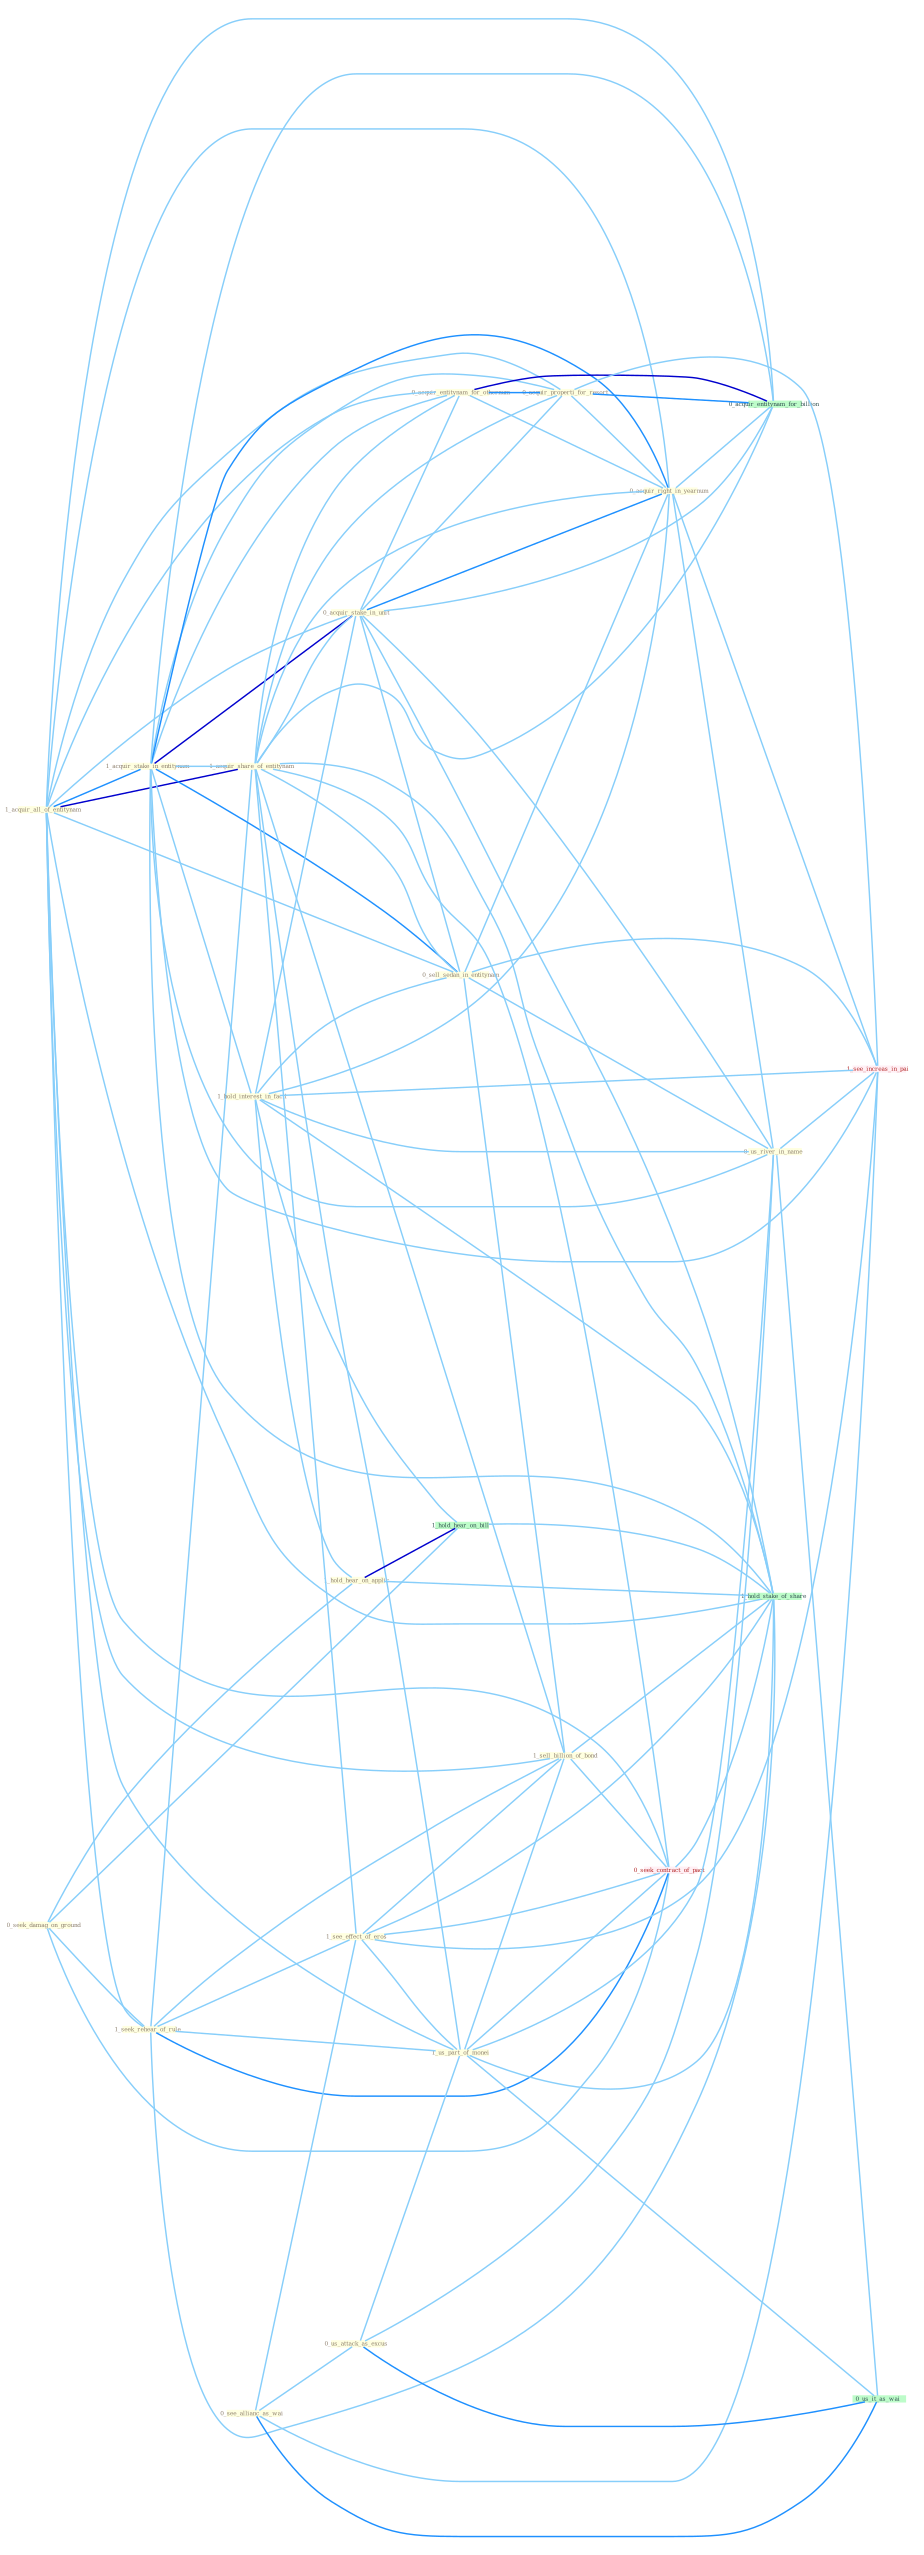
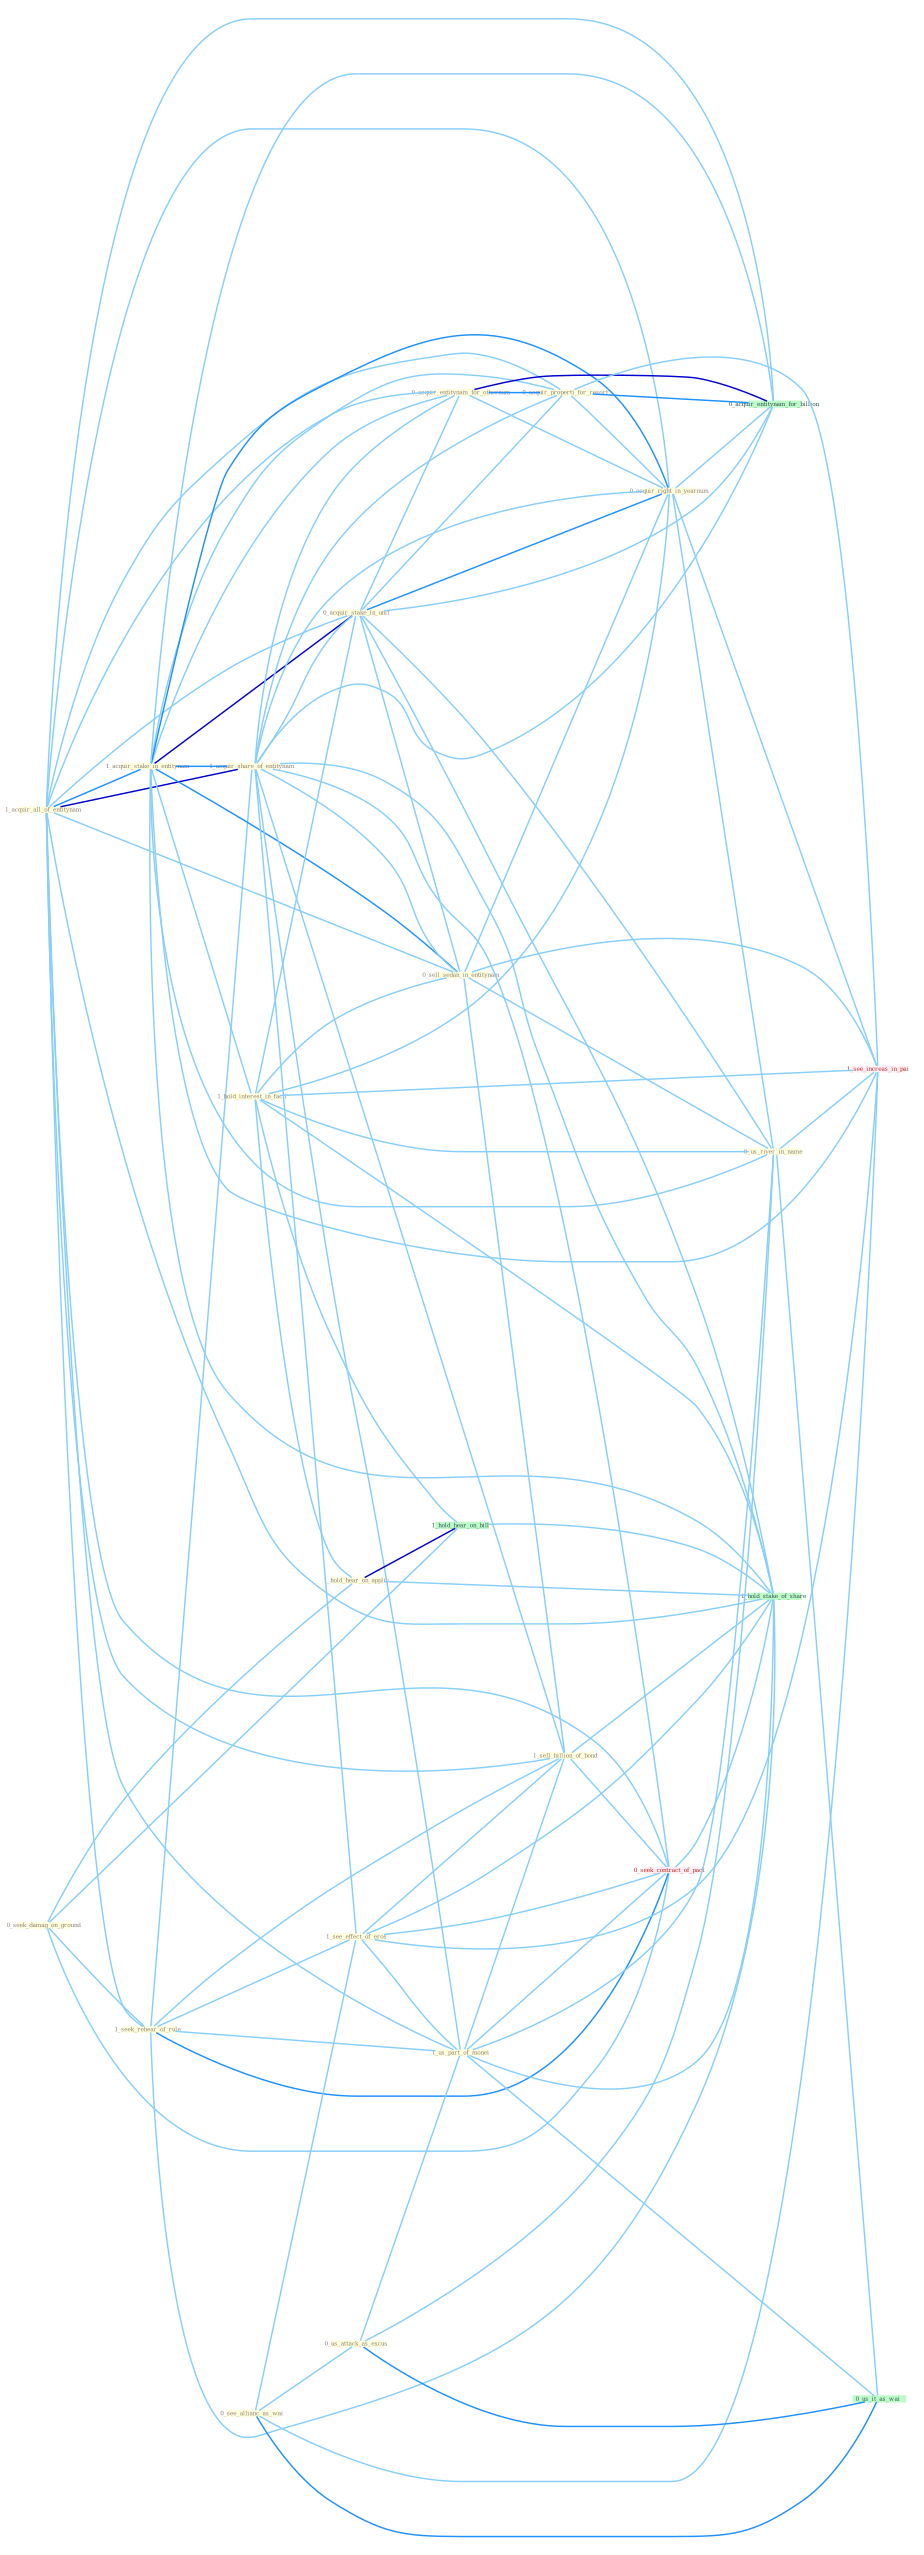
edge "1_acquir_stake_in_entitynam" -- "1_acquir_share_of_entitynam": color #87cefa -> #1e90ff
